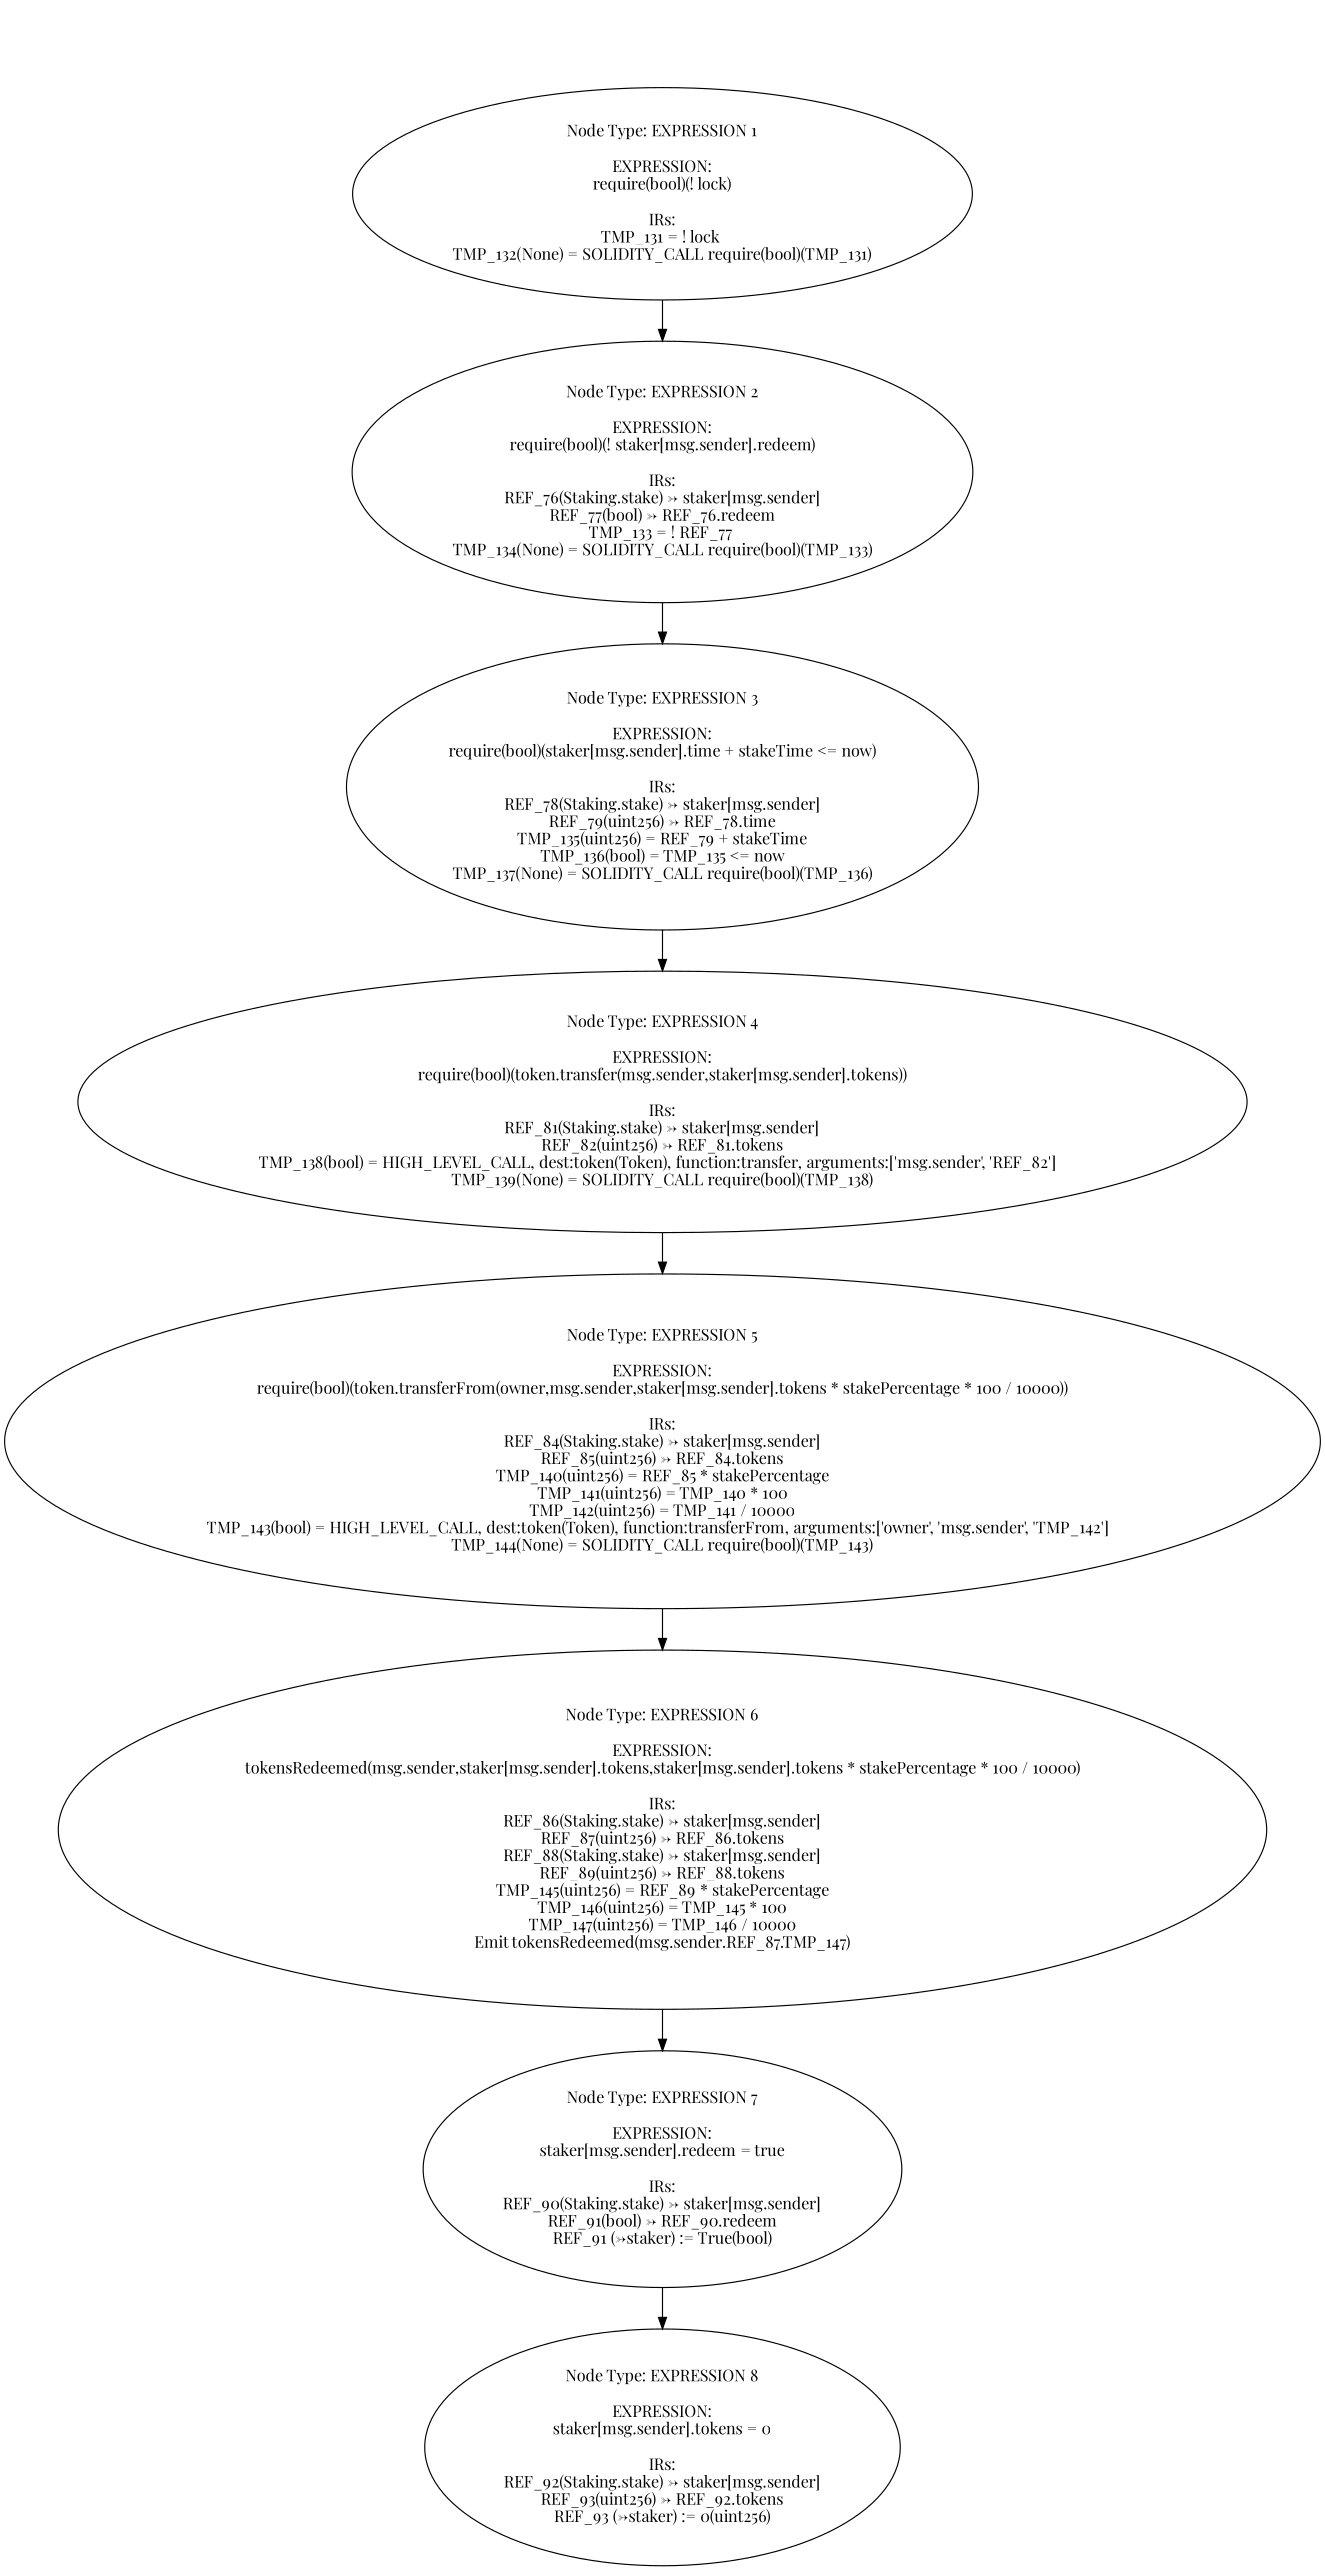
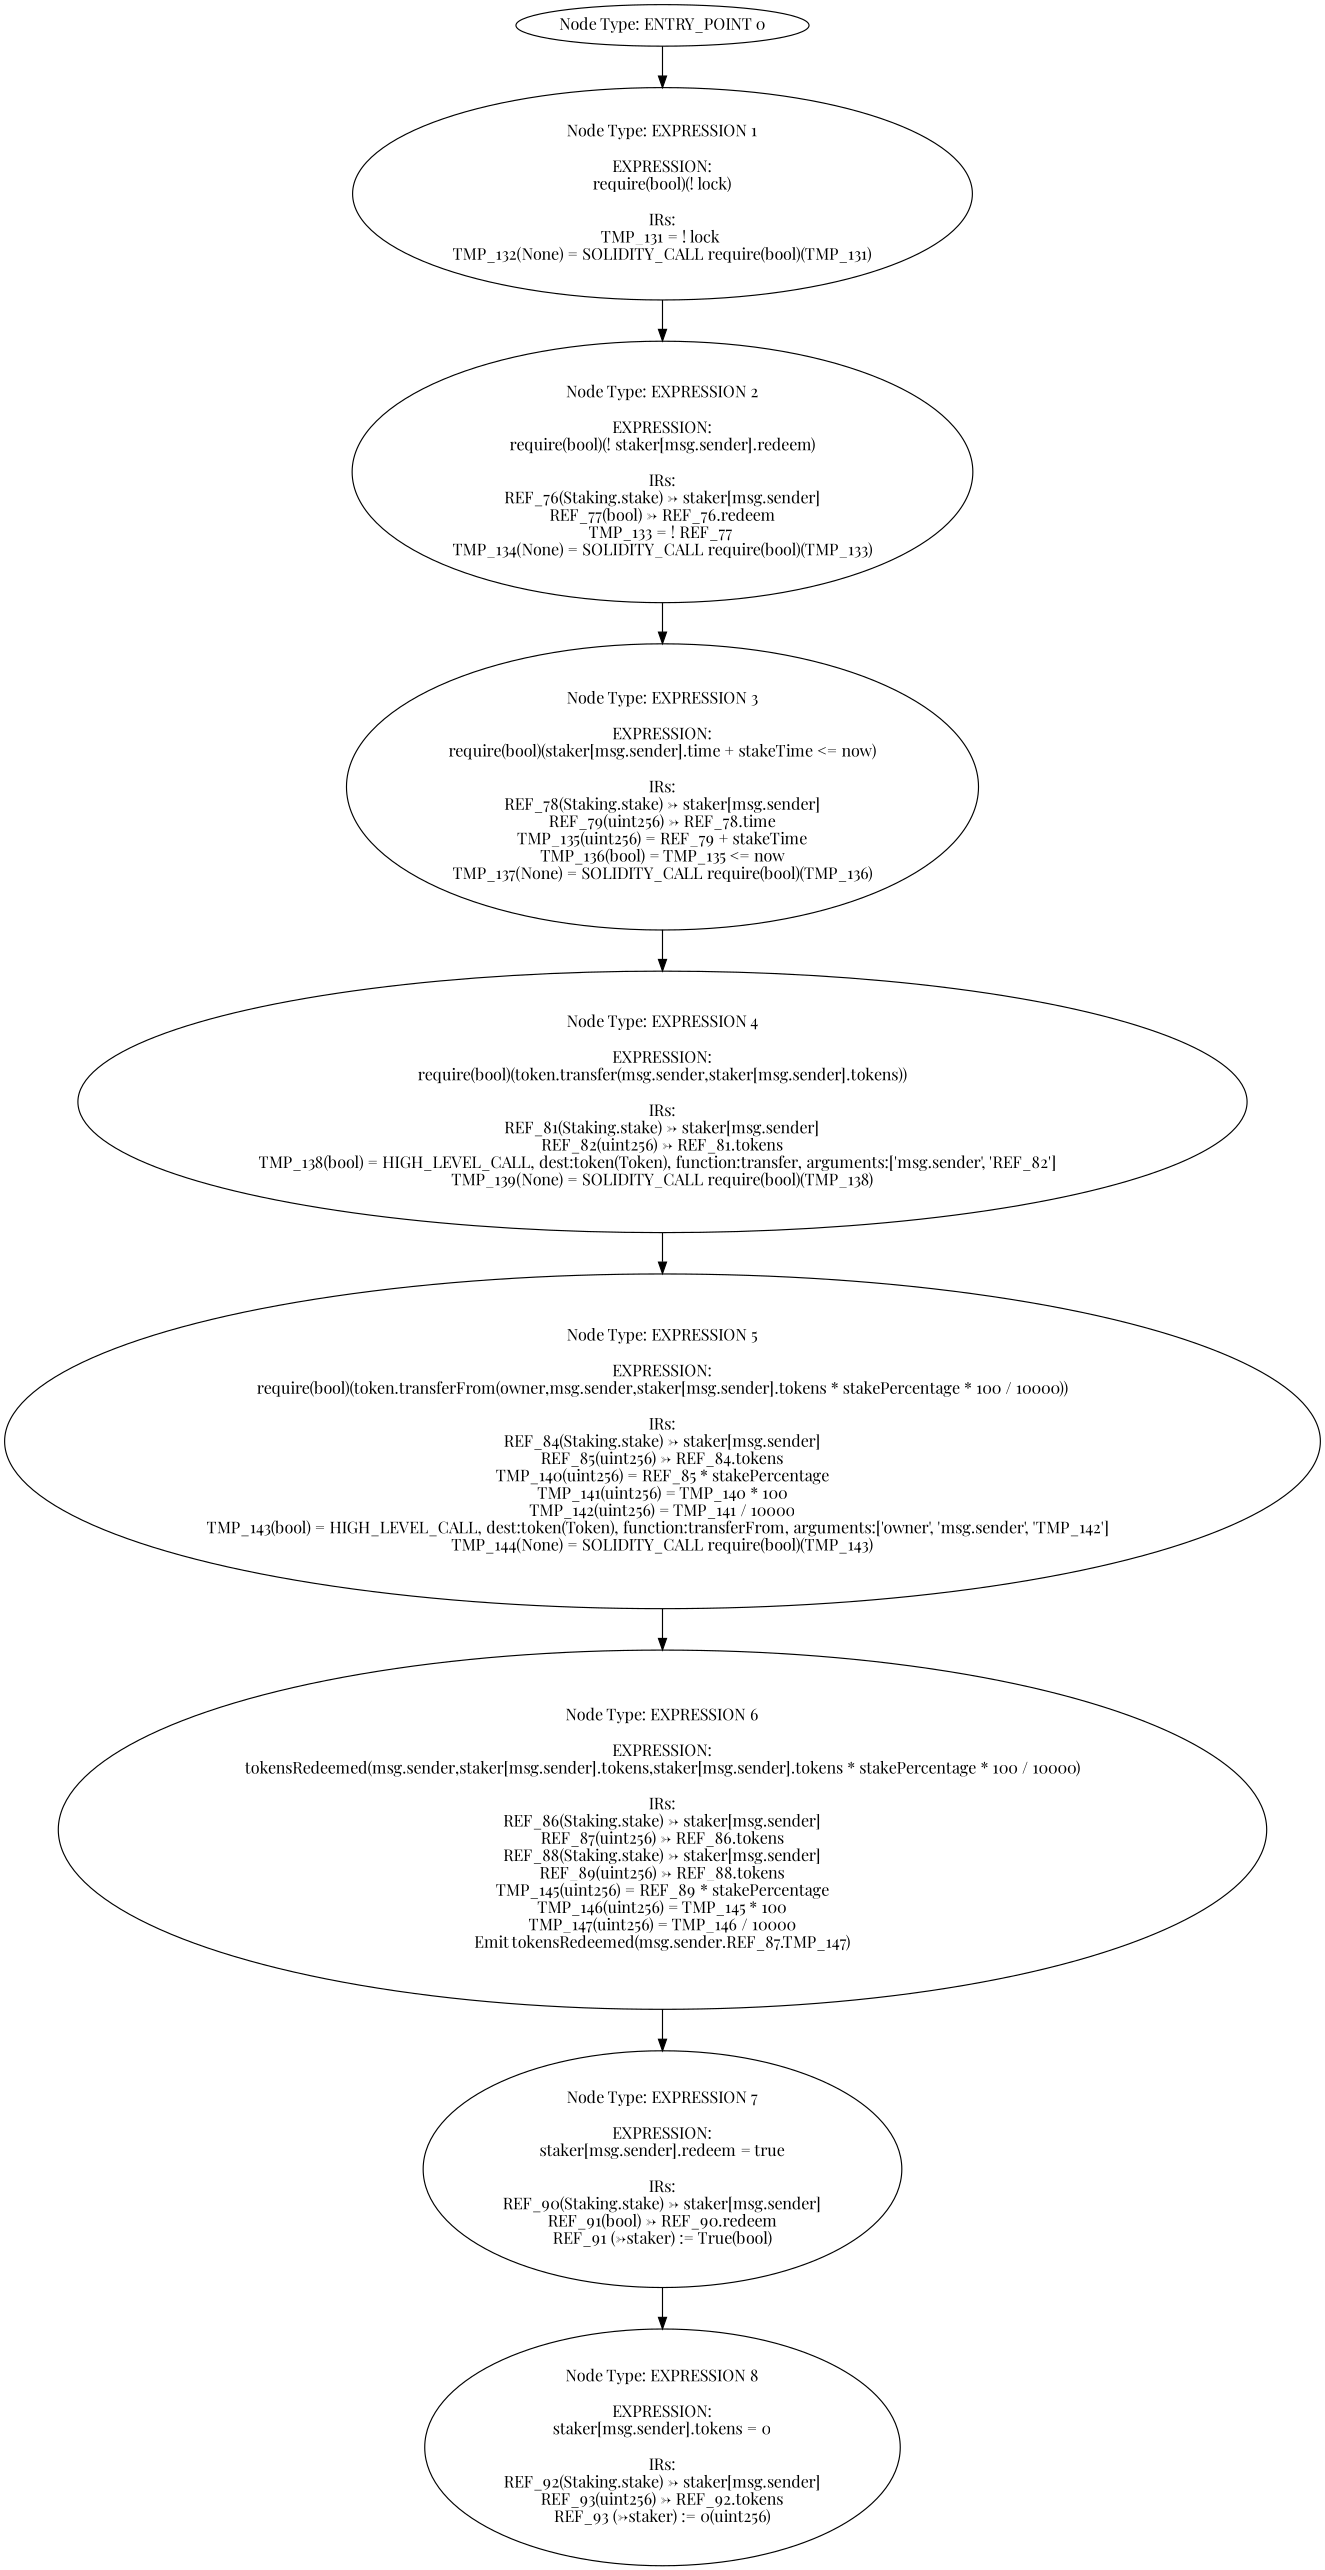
node "Node Type: ENTRY_POINT 0": added
